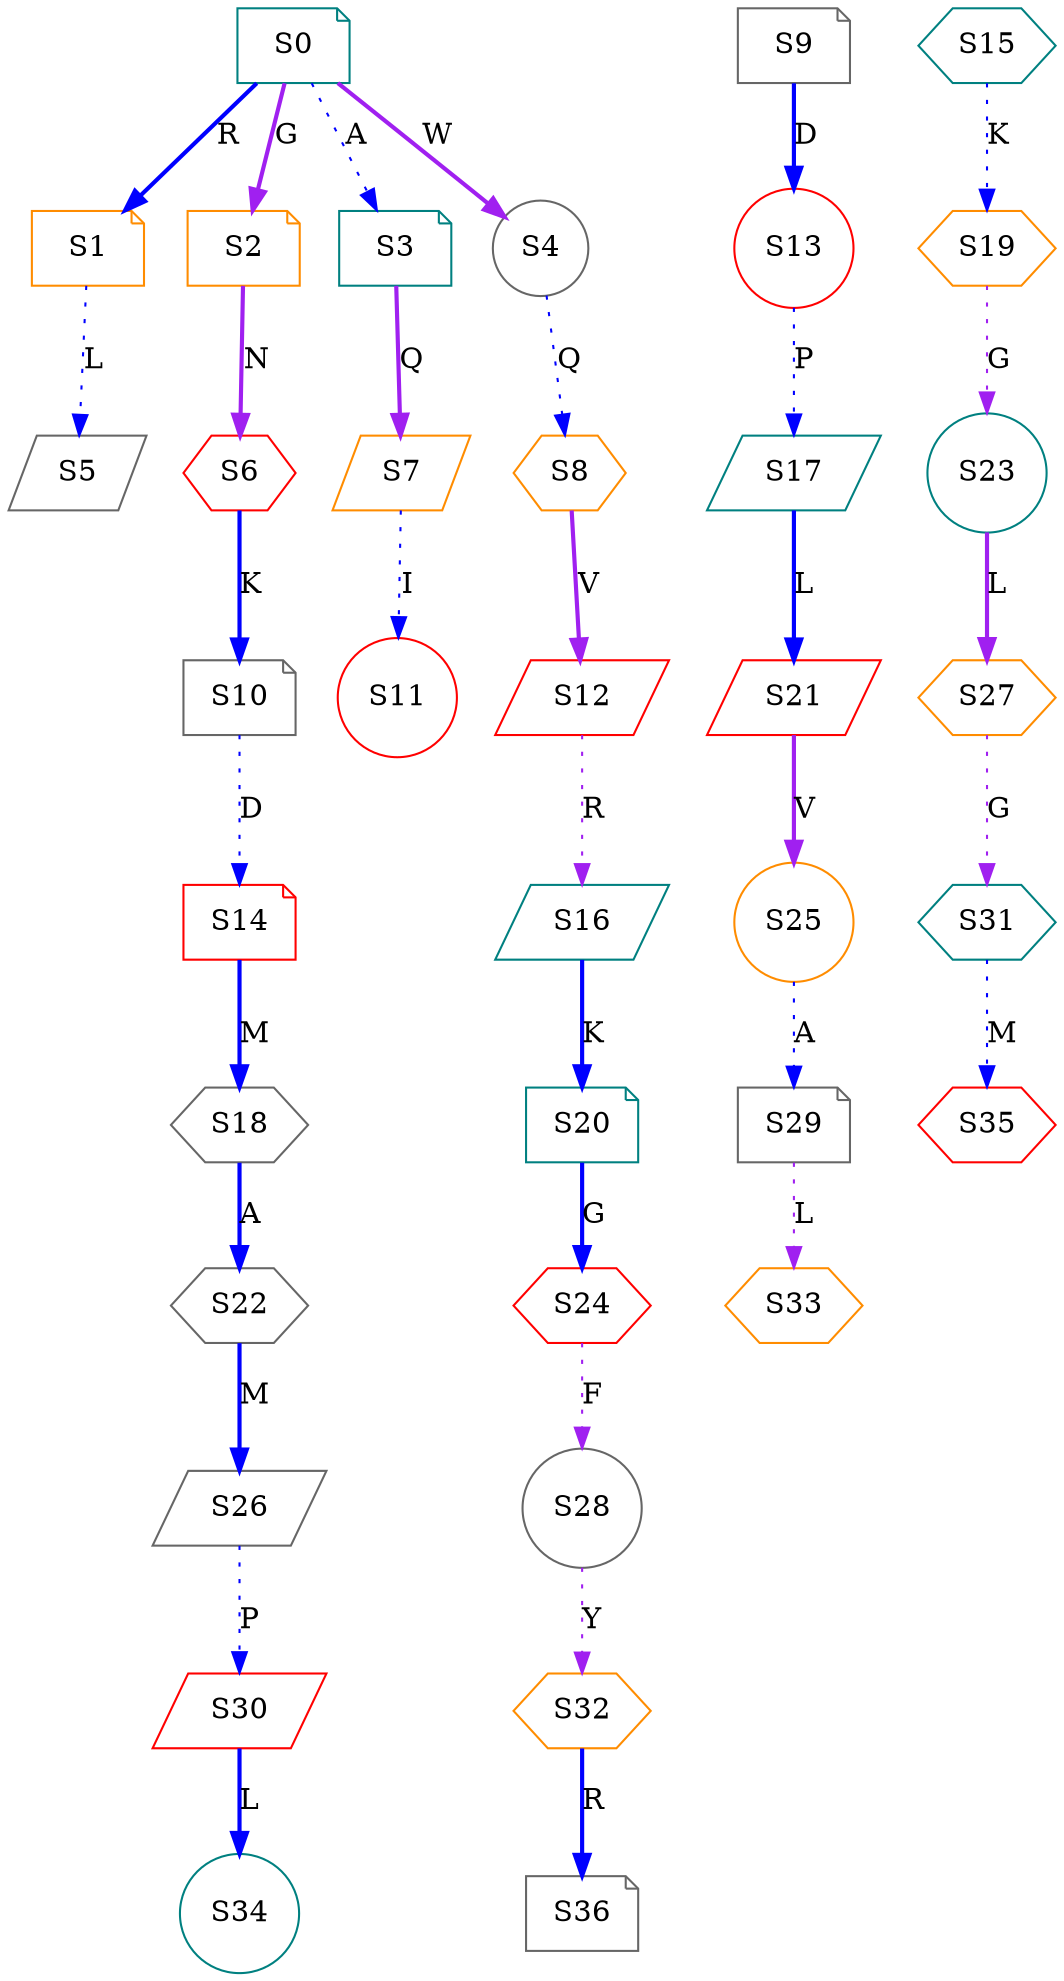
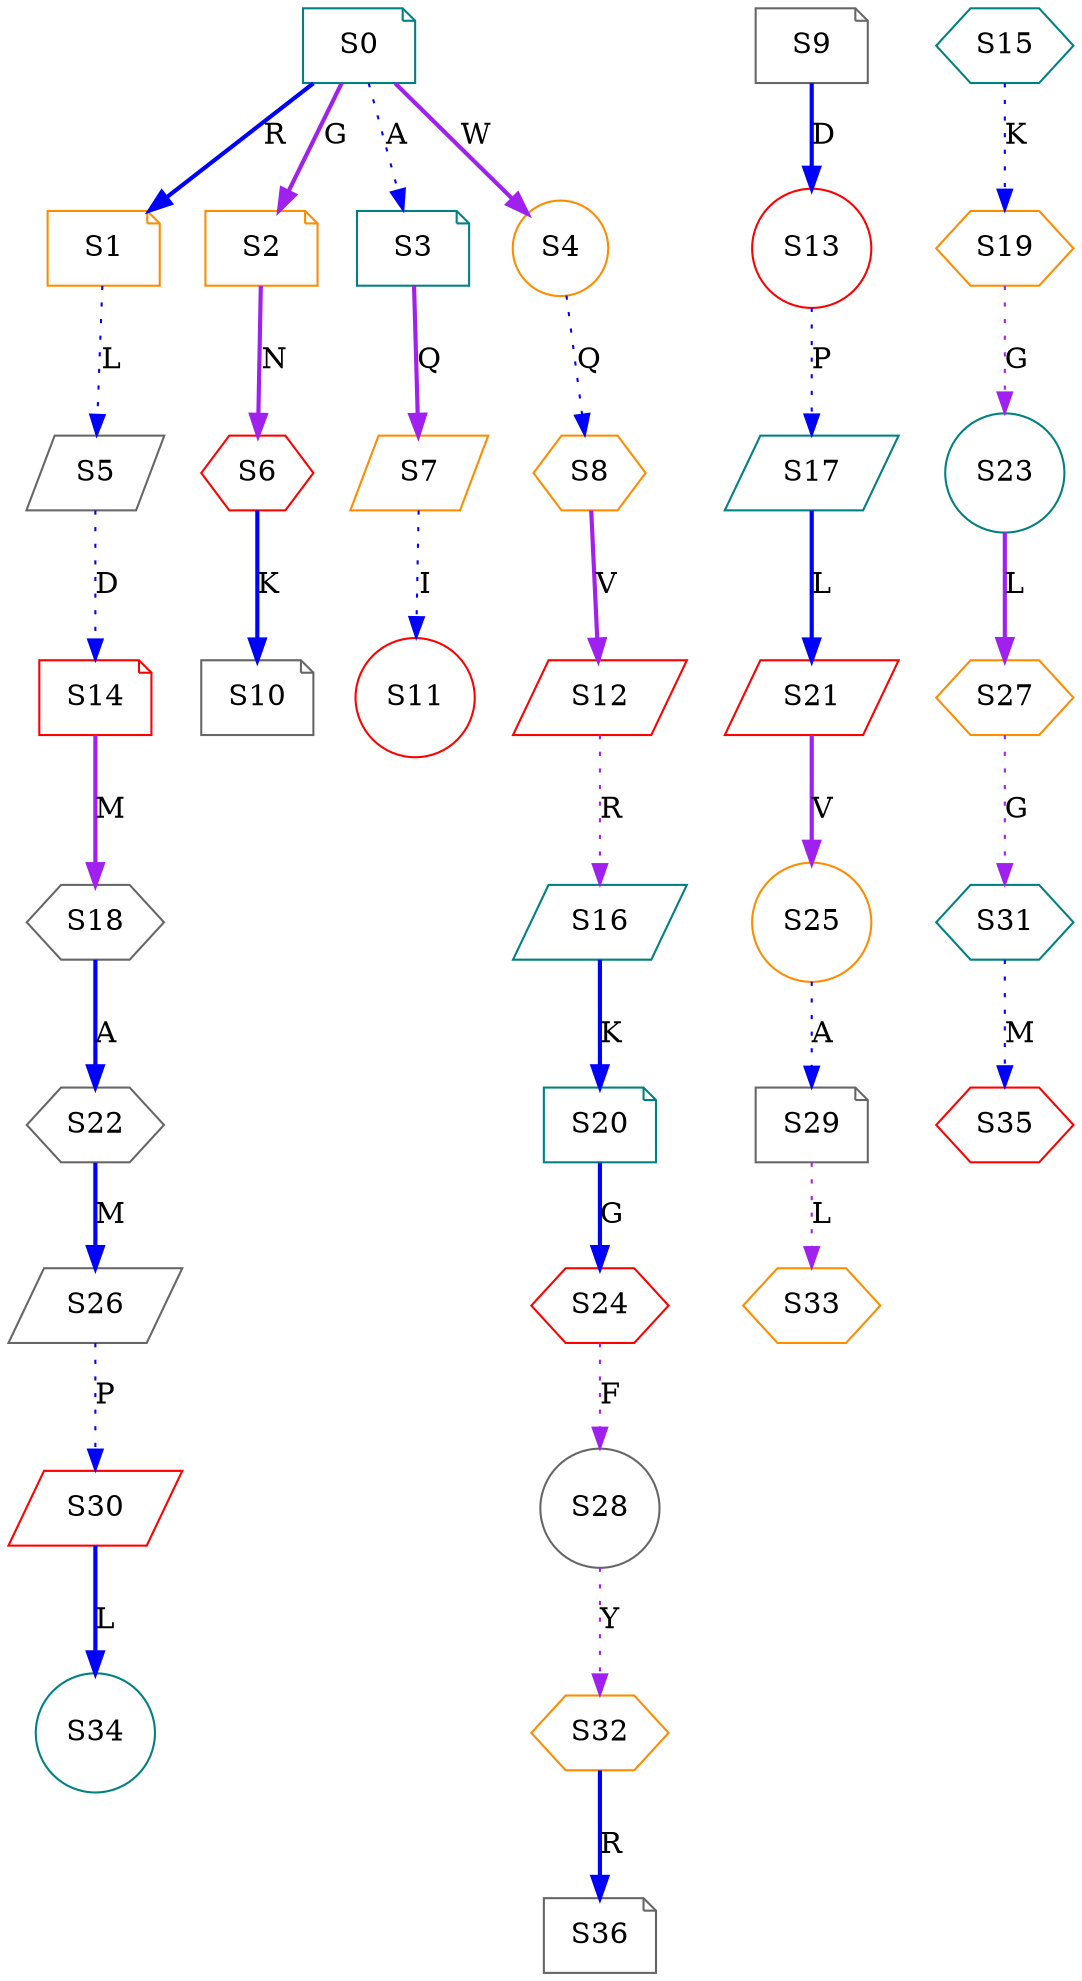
node "S4": color gray40 -> darkorange
edge "S10" -> "S14": now "S5" -> "S14"
edge "S14" -> "S18": color blue -> purple
